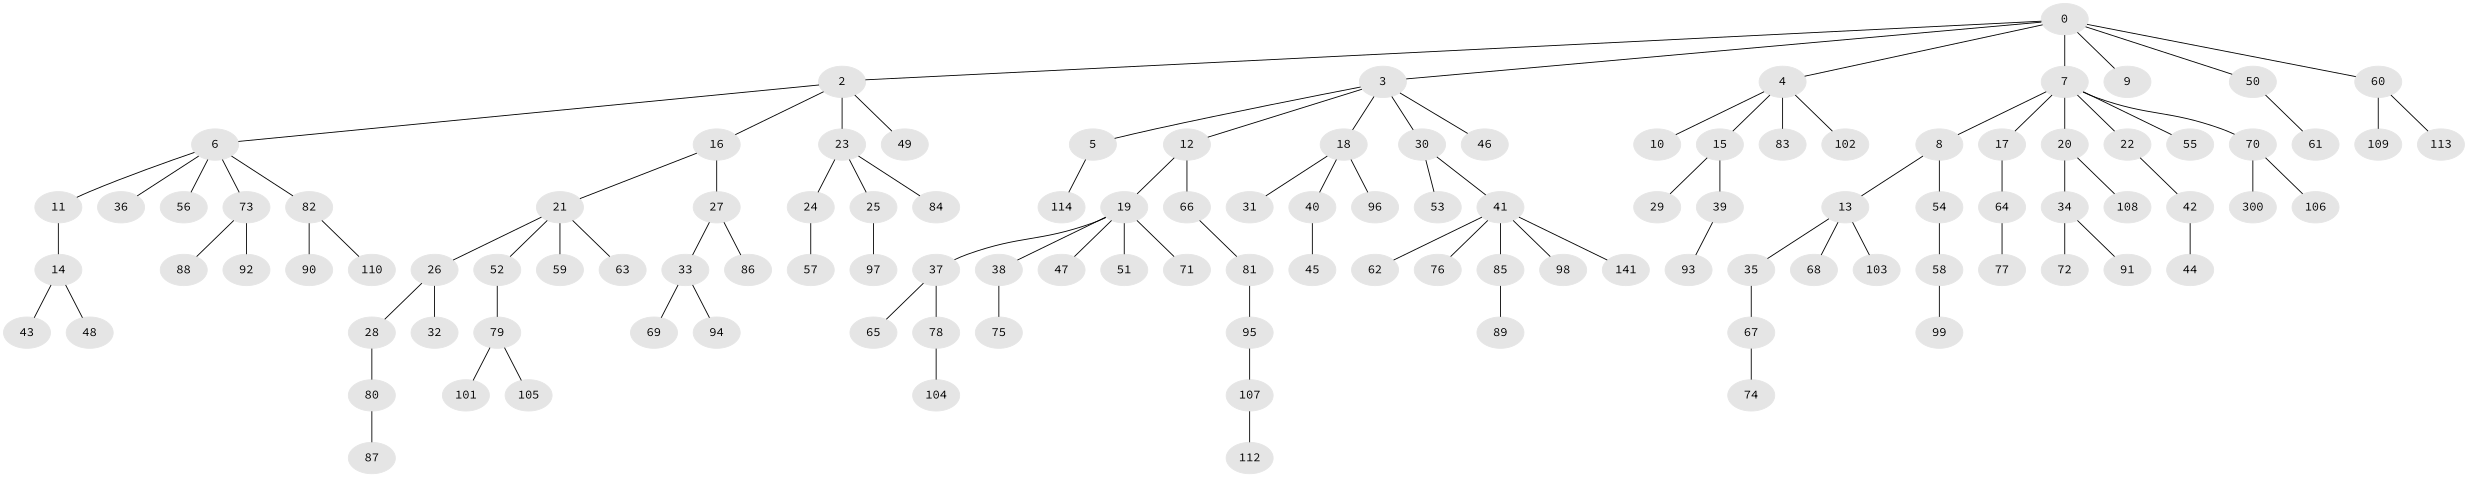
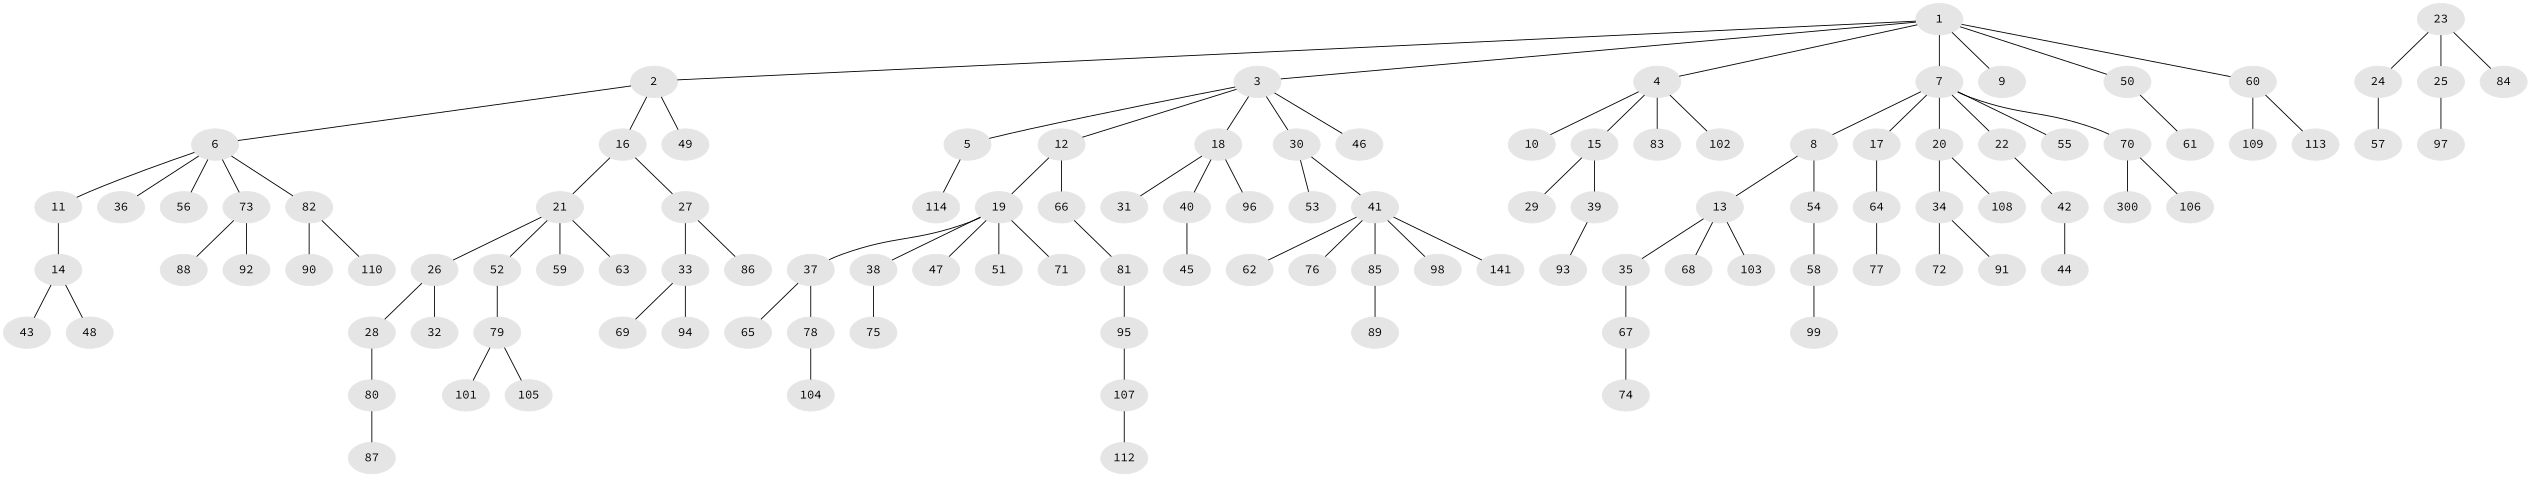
node "0": label "0" -> "1"
edge "2" -- "23": removed
